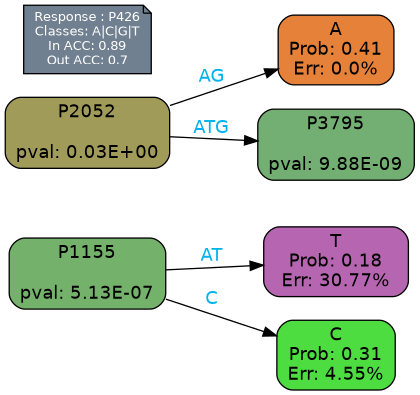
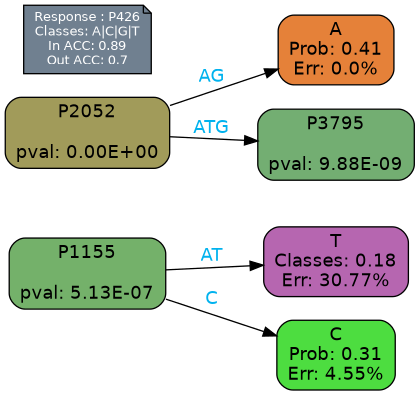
node "P2052 pval: 0.03E+00": label "P2052 pval: 0.03E+00" -> "P2052 pval: 0.00E+00"
node "T Prob: 0.18 Err: 30.77%": label "T Prob: 0.18 Err: 30.77%" -> "T Classes: 0.18 Err: 30.77%"
